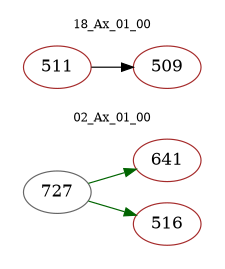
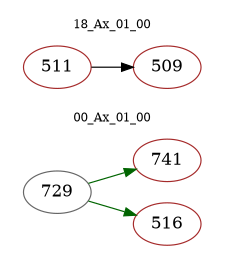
cluster "02_Ax_01_00": label "02_Ax_01_00" -> "00_Ax_01_00"
node "641": label "641" -> "741"
node "727": label "727" -> "729"
